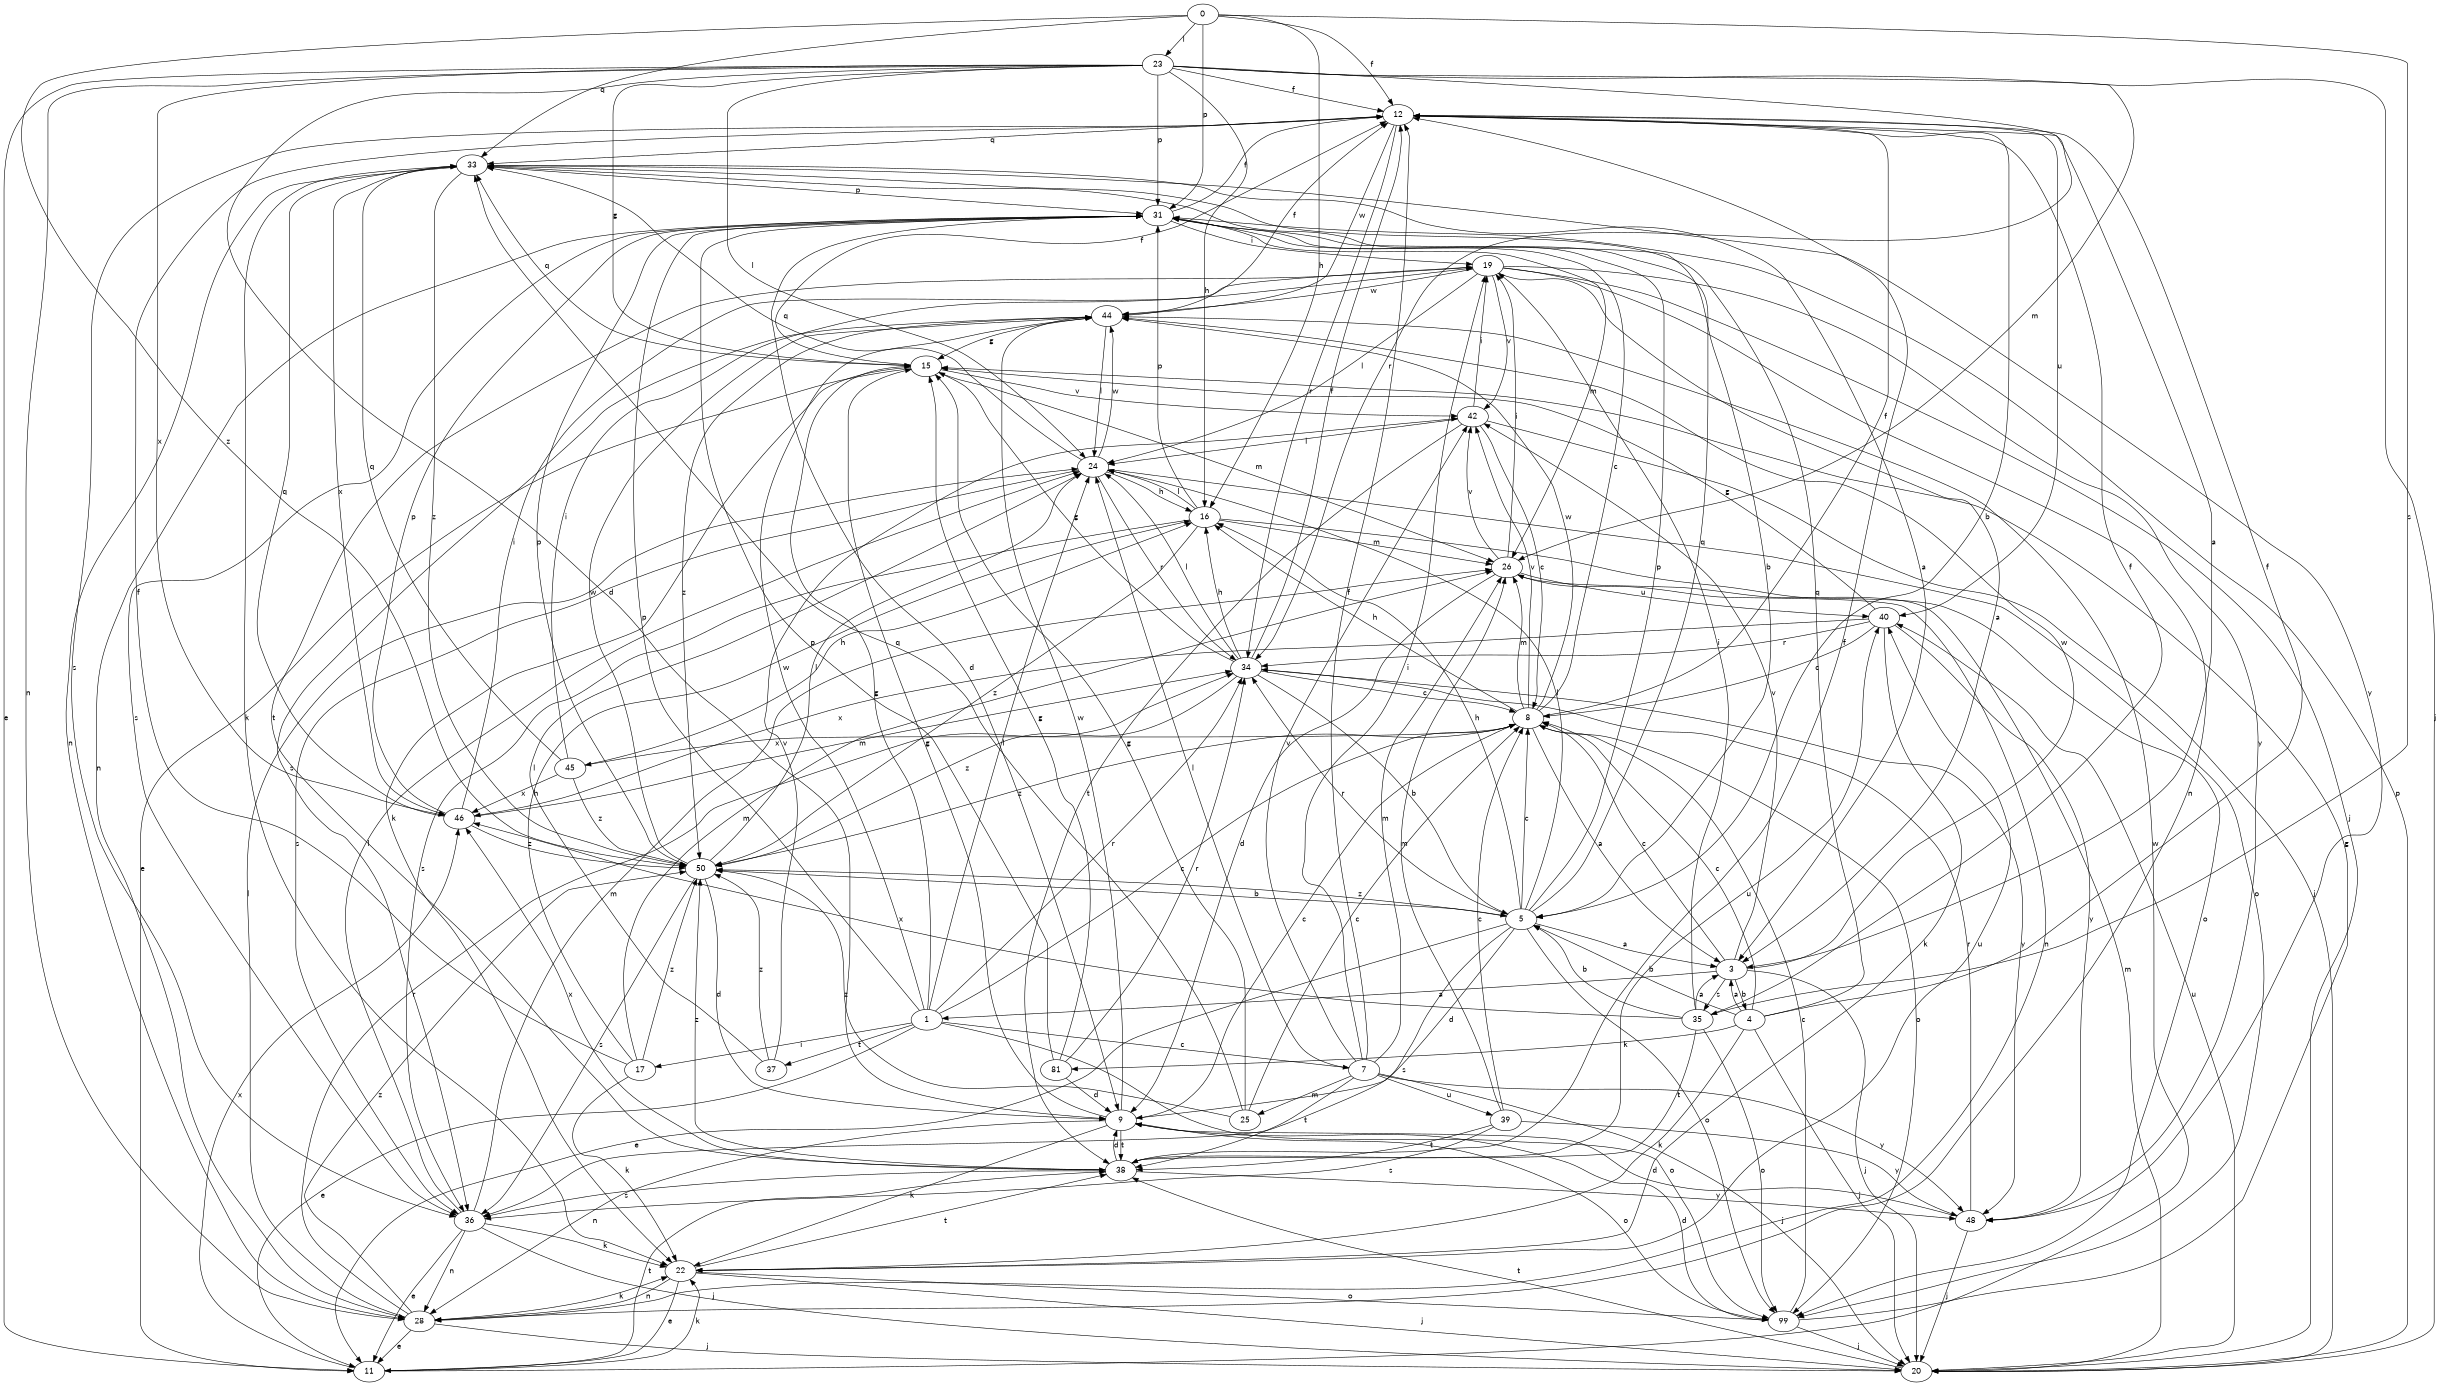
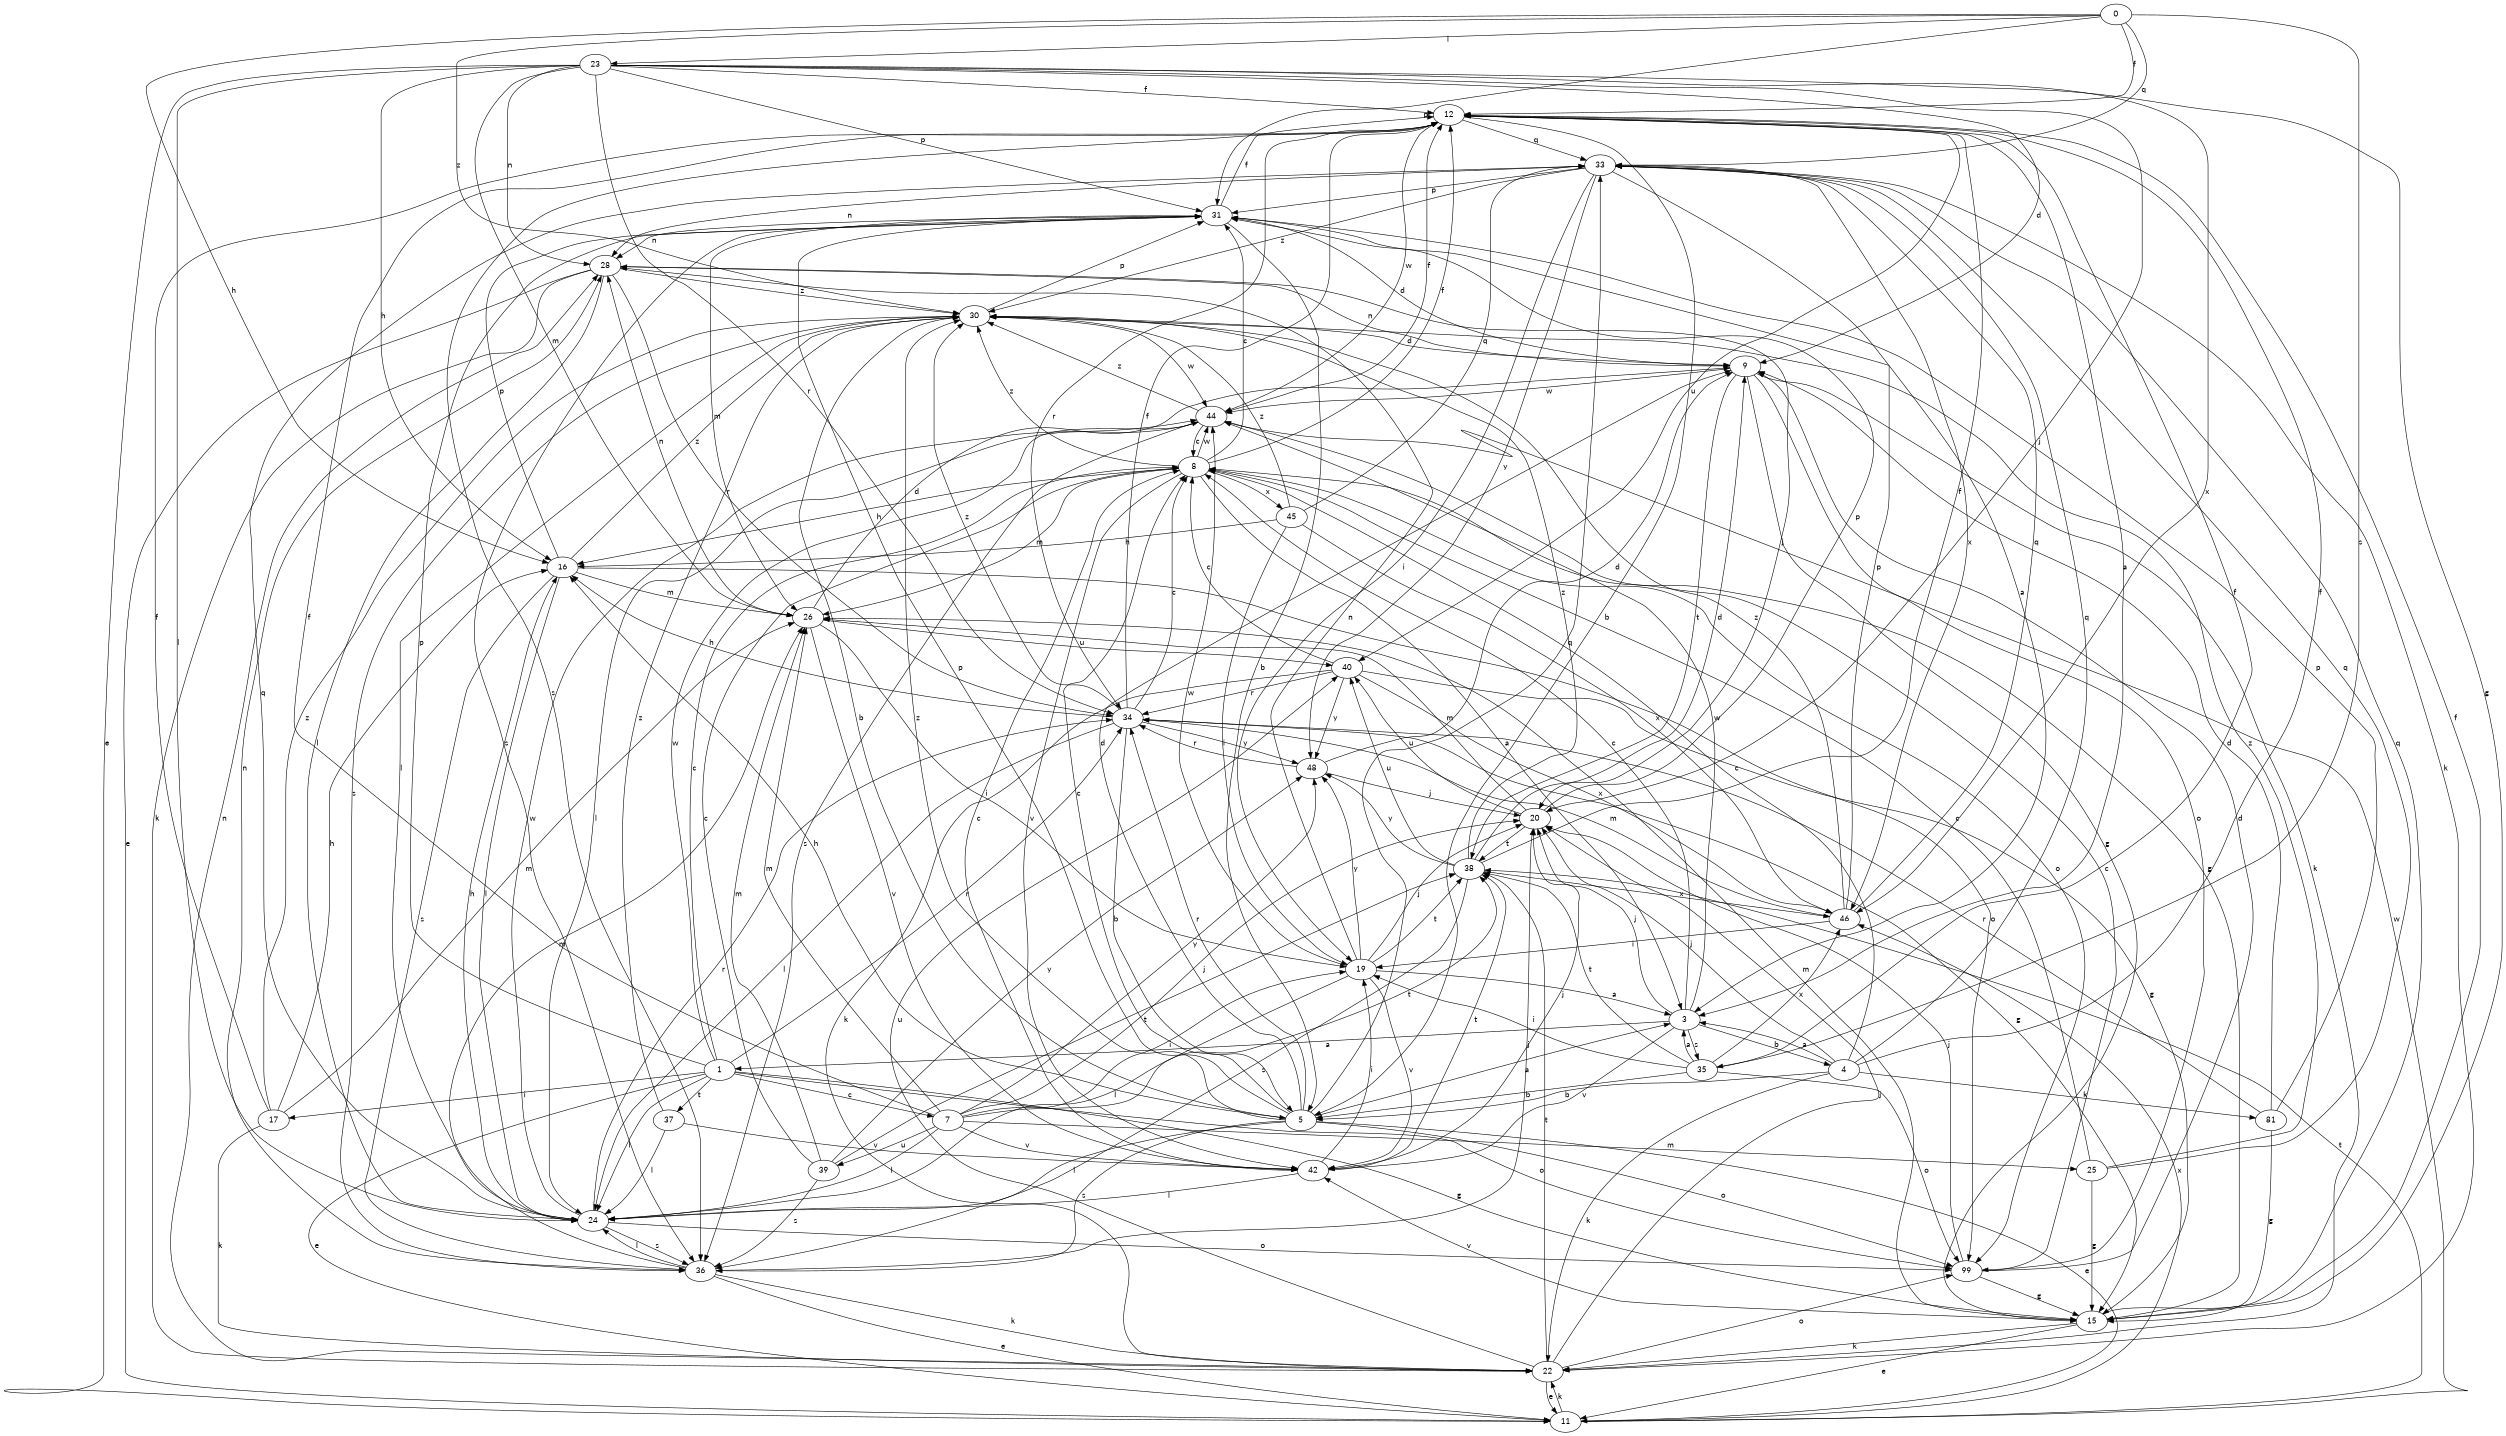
edge "31" -> "19": now "33" -> "19"
node "50": label "50" -> "30"
edge "9" -> "8": now "44" -> "8"
